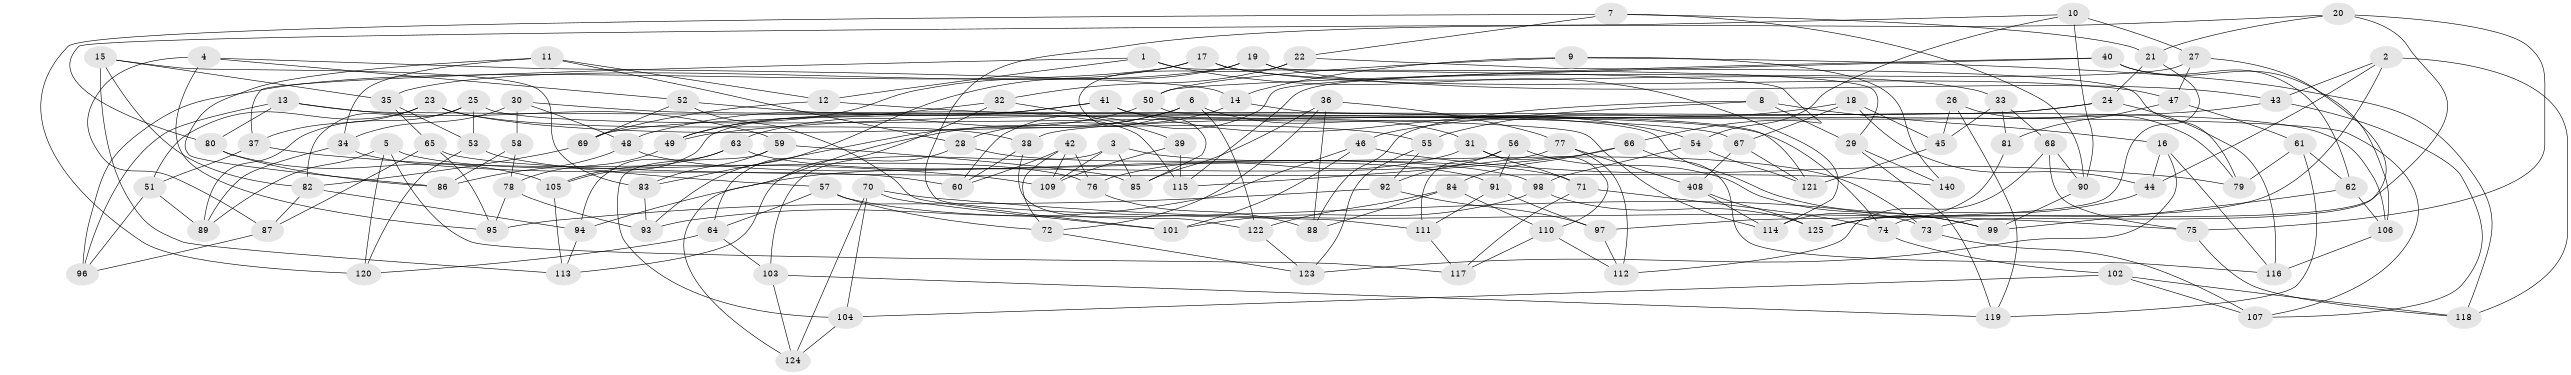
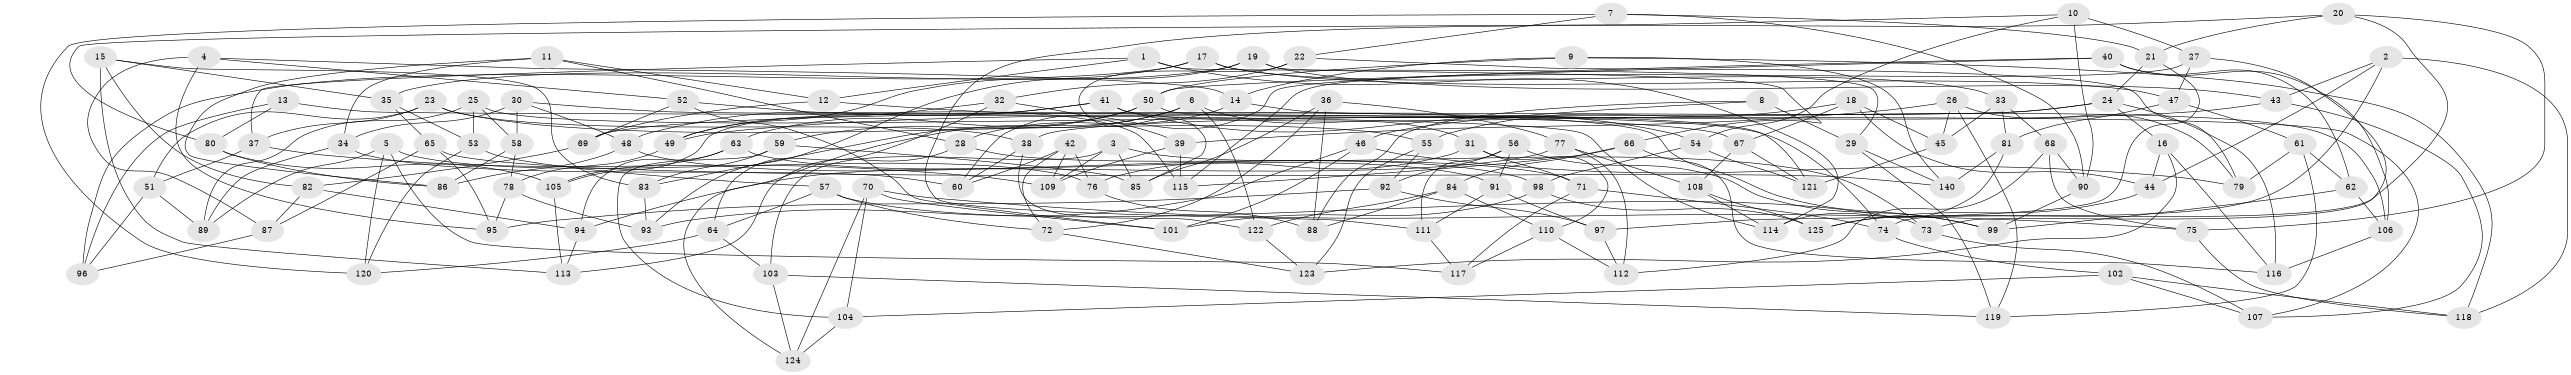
edge "13" -- "59": now "50" -- "59"
edge "25" -- "82": now "25" -- "58"
edge "8" -- "16": now "24" -- "16"
edge "26" -- "39": added
edge "81" -- "140": added
node "408": label "408" -> "108"
